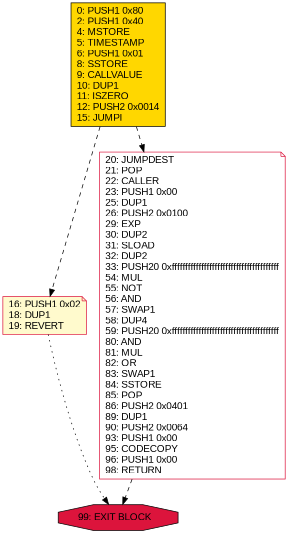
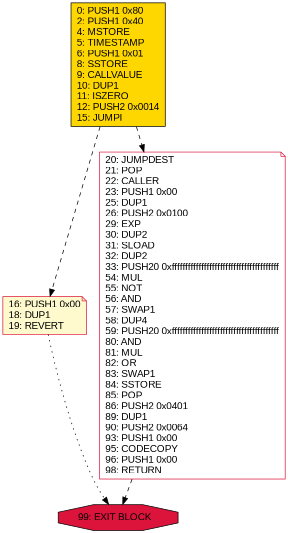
node "16: PUSH1 0x02 18: DUP1 19: REVERT": label "16: PUSH1 0x02 18: DUP1 19: REVERT" -> "16: PUSH1 0x00 18: DUP1 19: REVERT"
